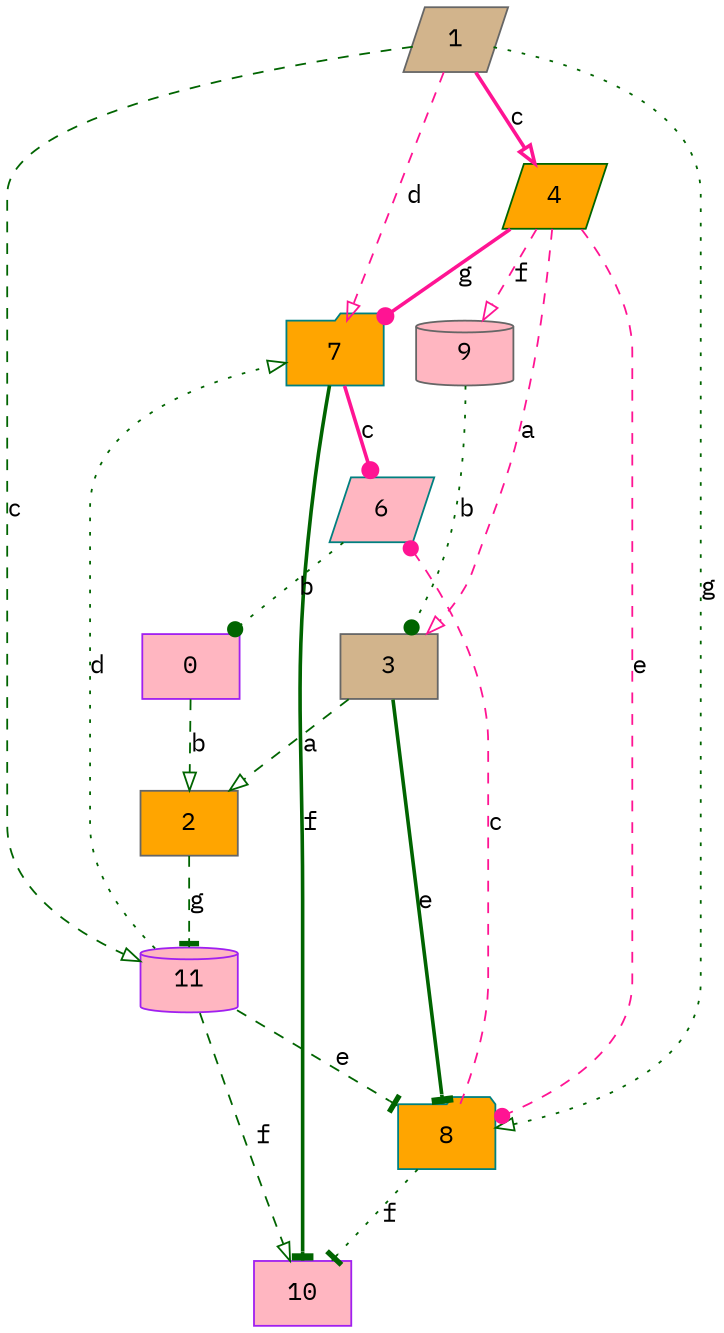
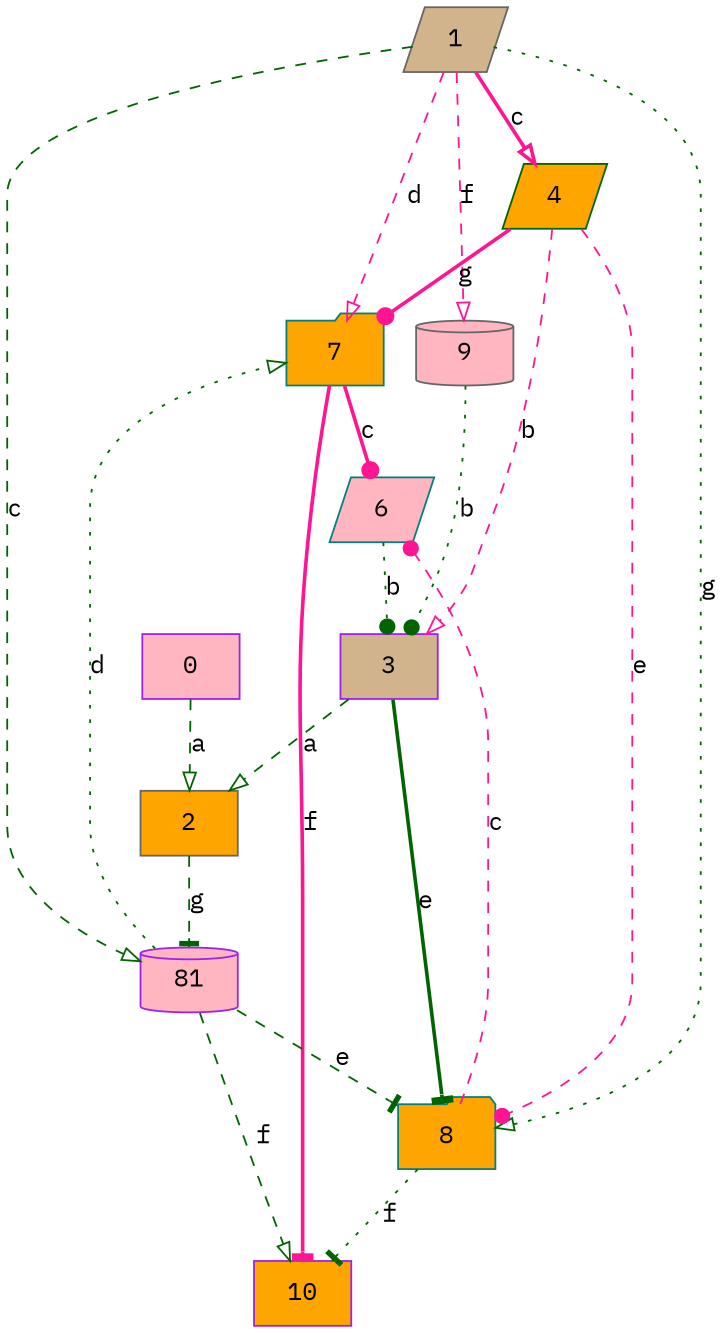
edge "4" -> "9": now "1" -> "9"
edge "4" -> "3": label "a" -> "b"
edge "6" -> "0": now "6" -> "3"
node "3": color gray40 -> purple
edge "0" -> "2": label "b" -> "a"
edge "7" -> "10": color darkgreen -> deeppink
node "11": label "11" -> "81"
node "10": fillcolor lightpink -> orange
